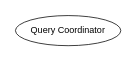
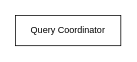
node "Query Coordinator": shape ellipse -> rectangle
